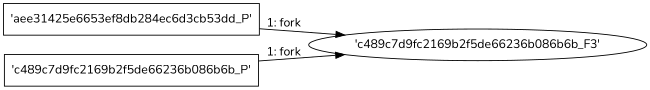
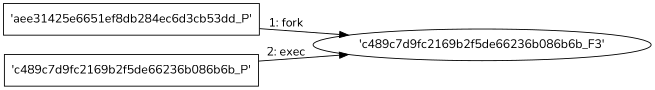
node "'aee31425e6653ef8db284ec6d3cb53dd_P'": label "'aee31425e6653ef8db284ec6d3cb53dd_P'" -> "'aee31425e6651ef8db284ec6d3cb53dd_P'"
edge "'c489c7d9fc2169b2f5de66236b086b6b_P'" -> "'c489c7d9fc2169b2f5de66236b086b6b_F3'": label "1: fork" -> "2: exec"
